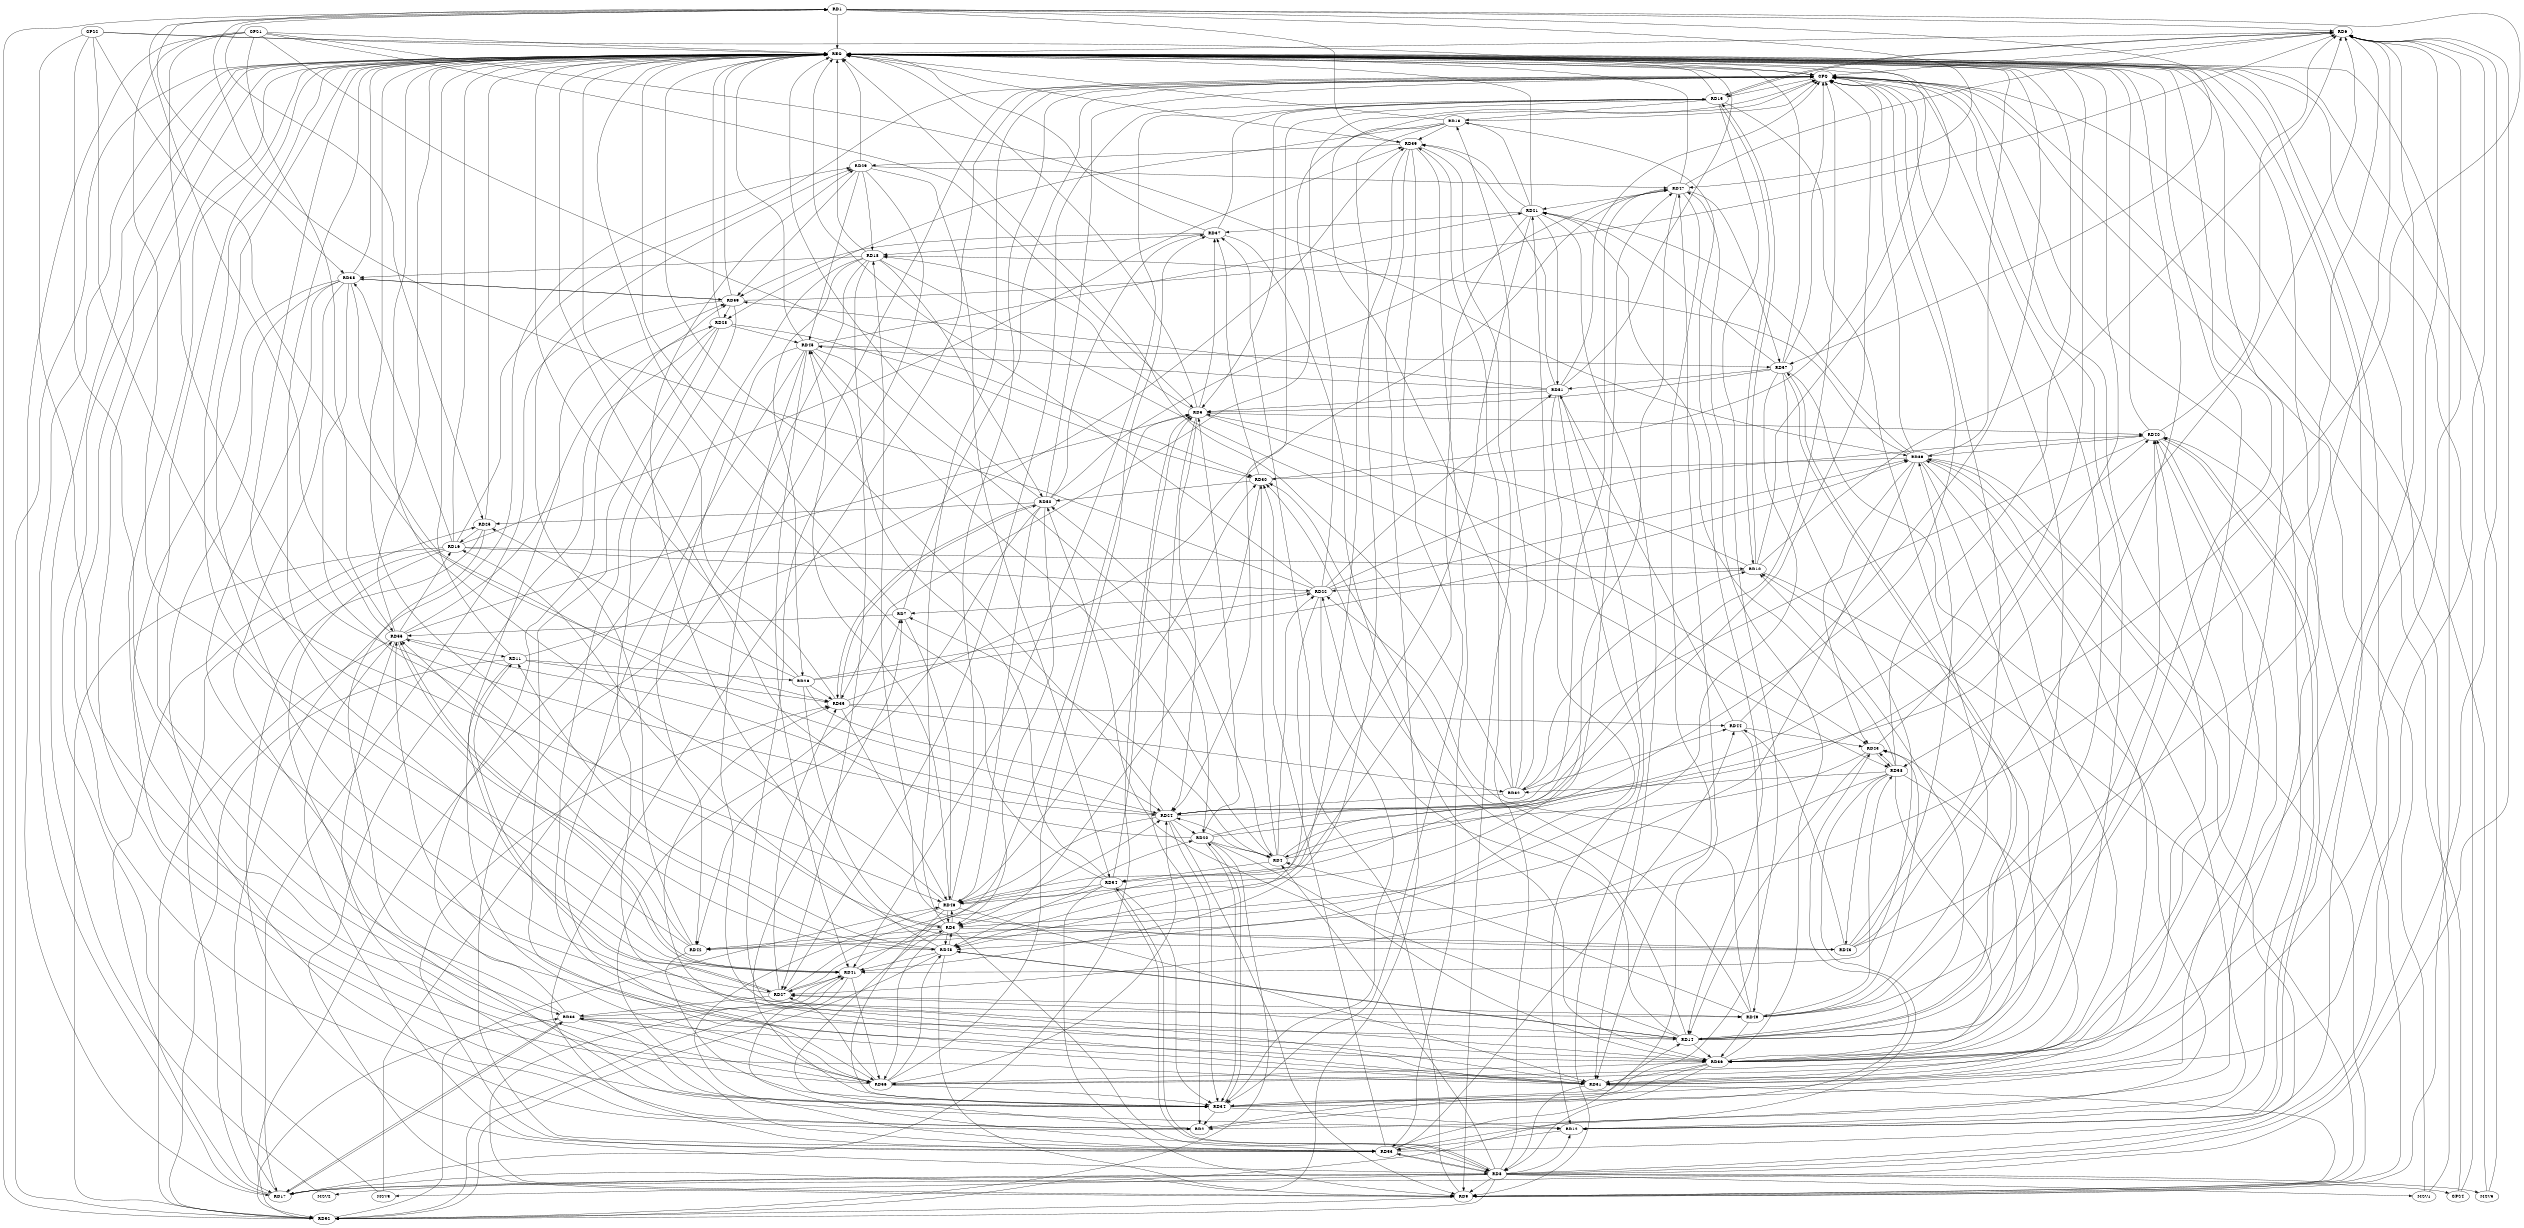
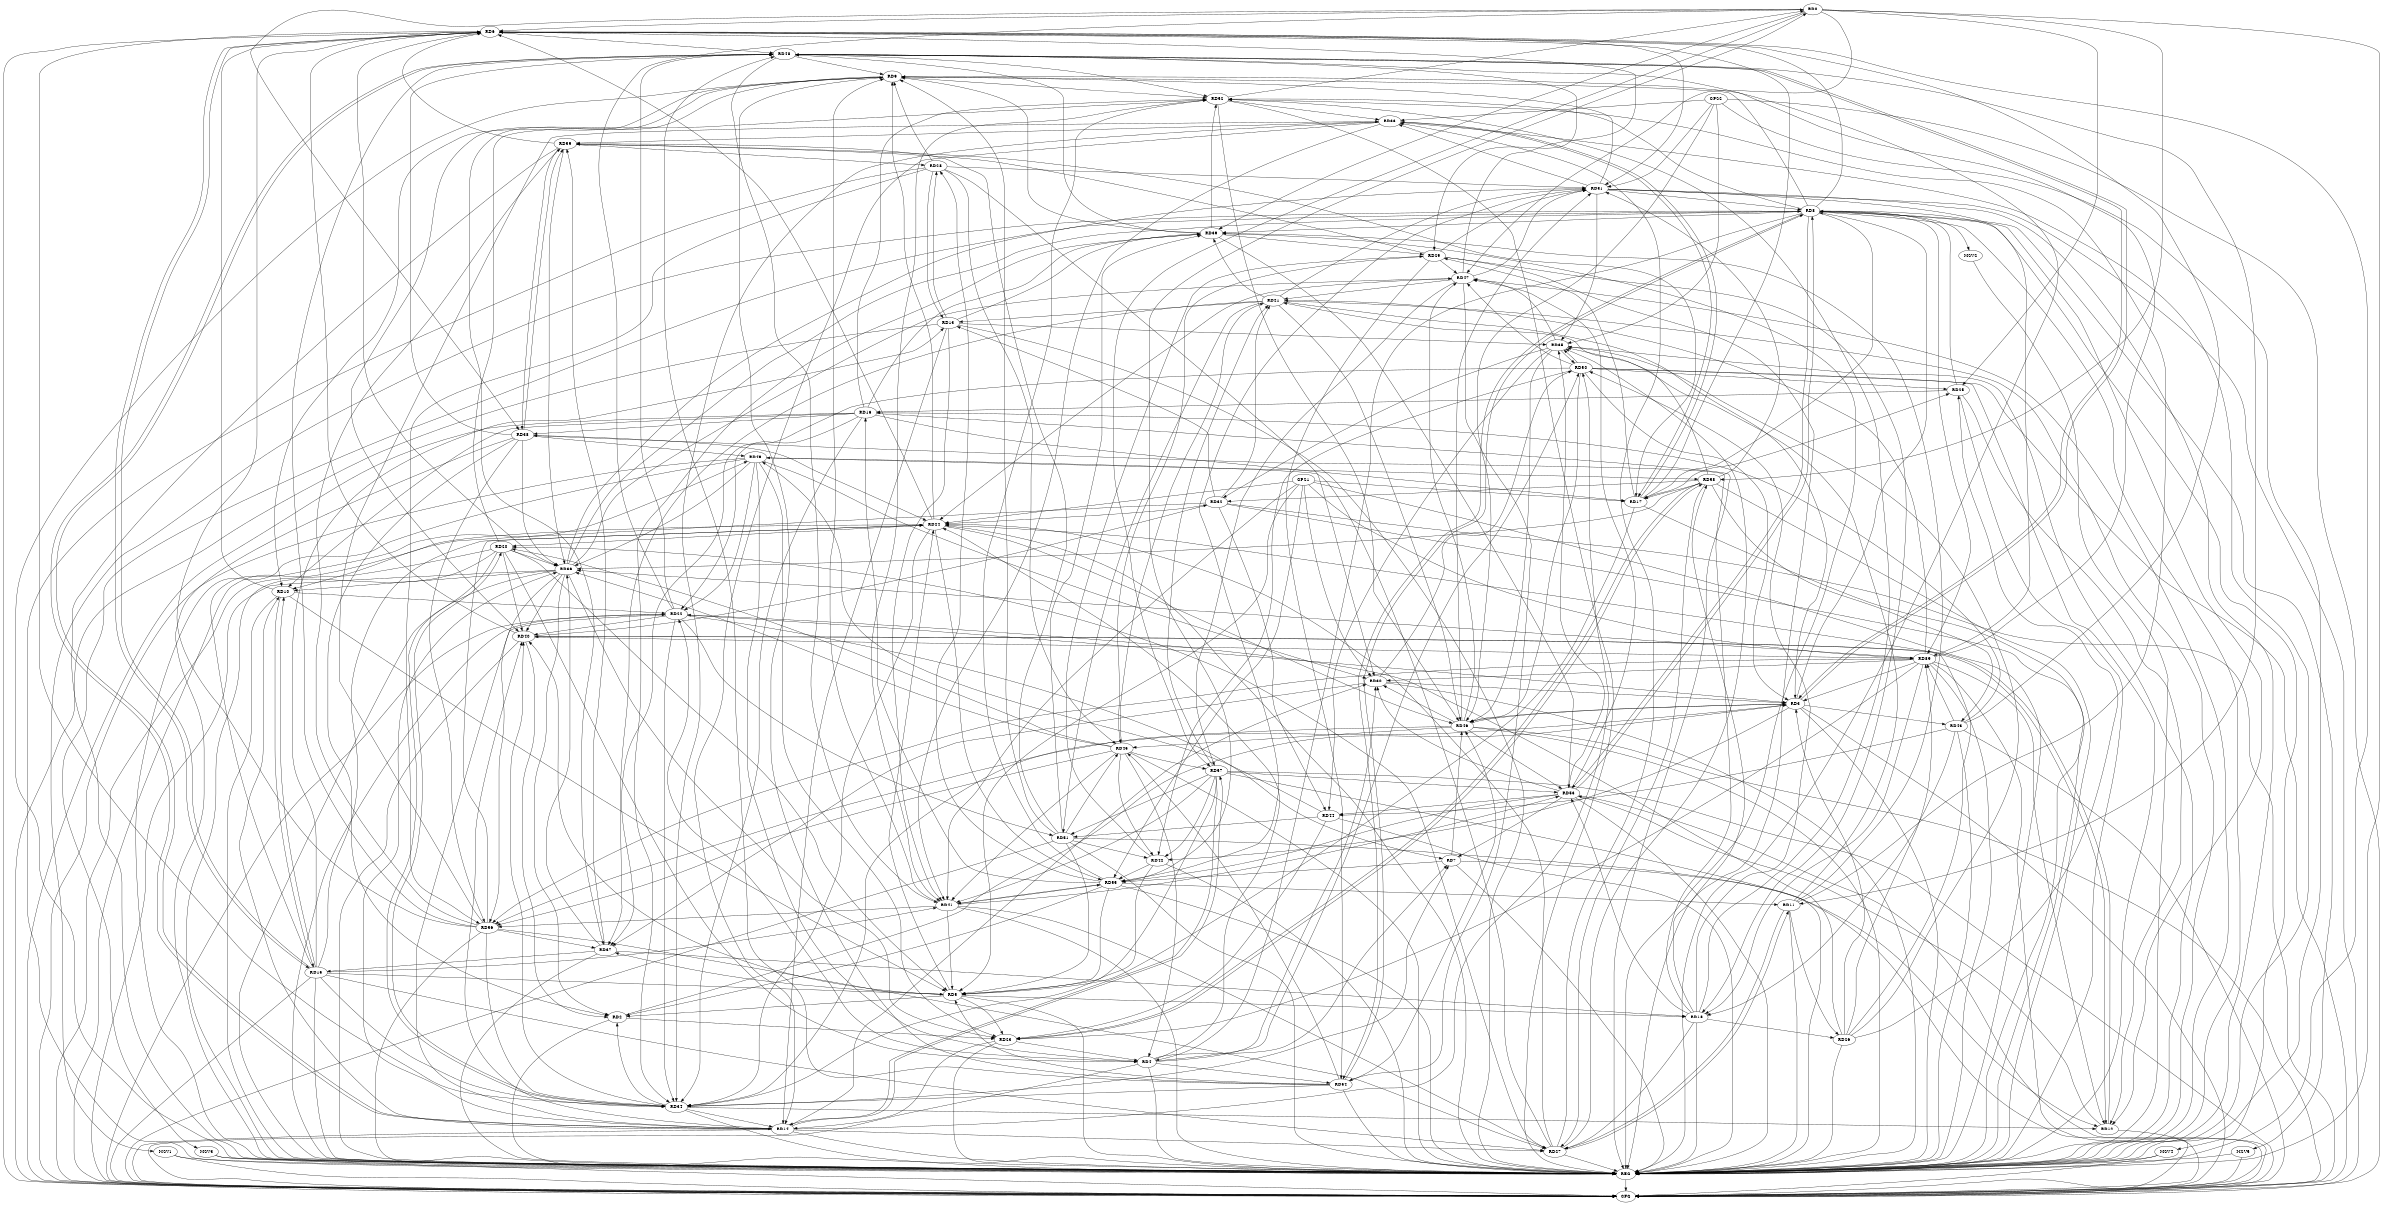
node "RD1": label "RD1" -> "RD0"
edge "CFG" -> "RD15": reversed
edge "RD28" -> "RD13": added
edge "RD22" -> "RD89": now "RD22" -> "RD3"
edge "RD10" -> "RD9": reversed
node "CPS4": label "CPS4" -> "MSV4"
